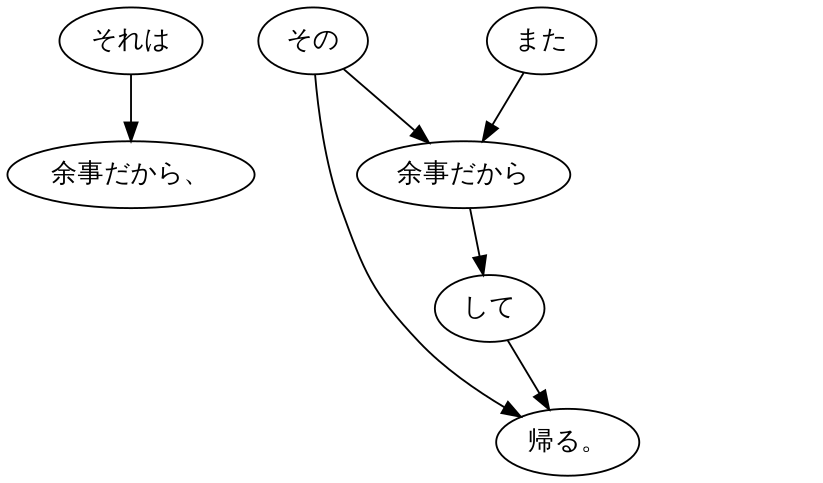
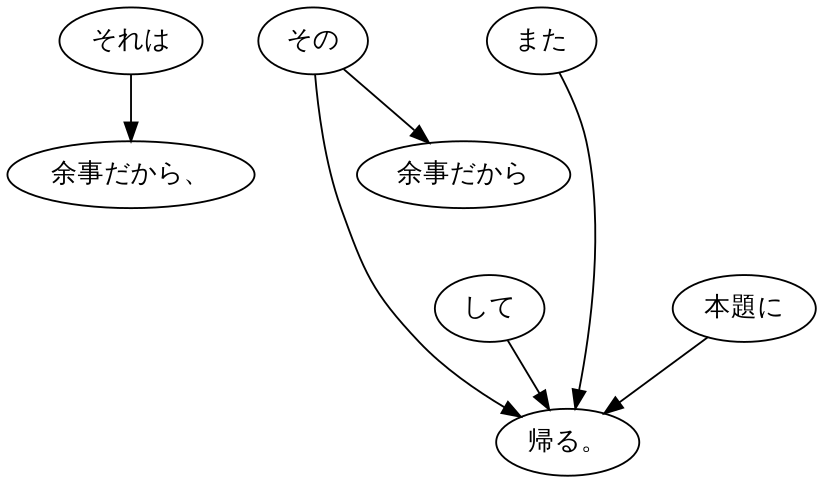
edge "また" -> "余事だから": now "また" -> "帰る。"
edge "余事だから" -> "して": removed
node "本題に": added
